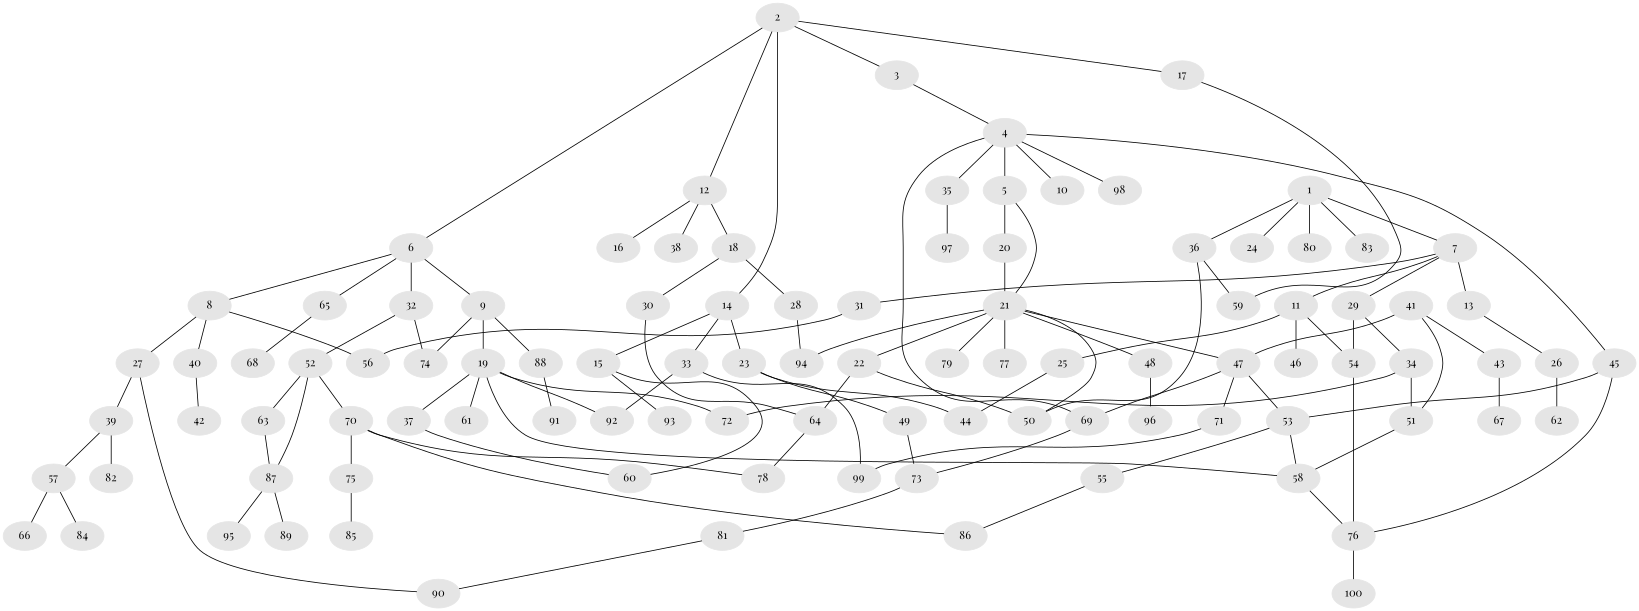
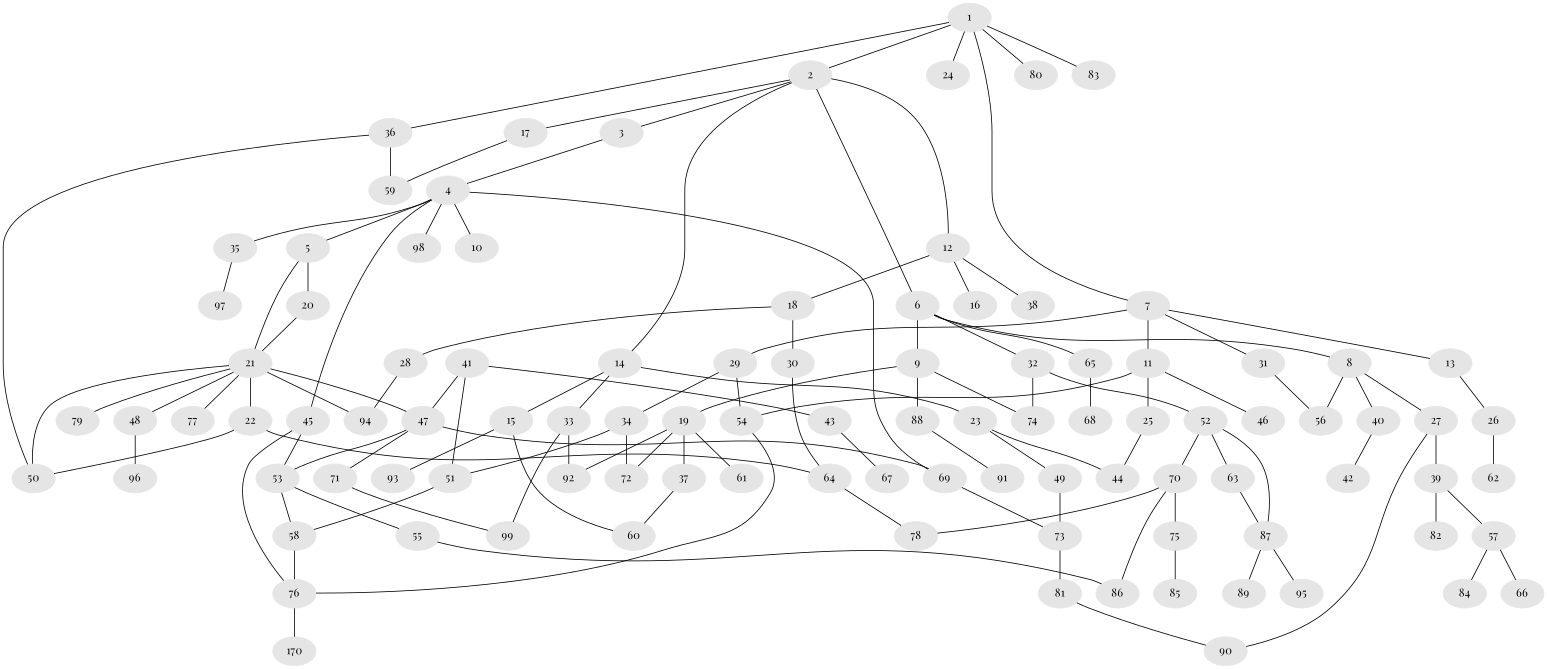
edge "1" -- "2": added
edge "19" -- "58": removed
node "100": label "100" -> "170"
